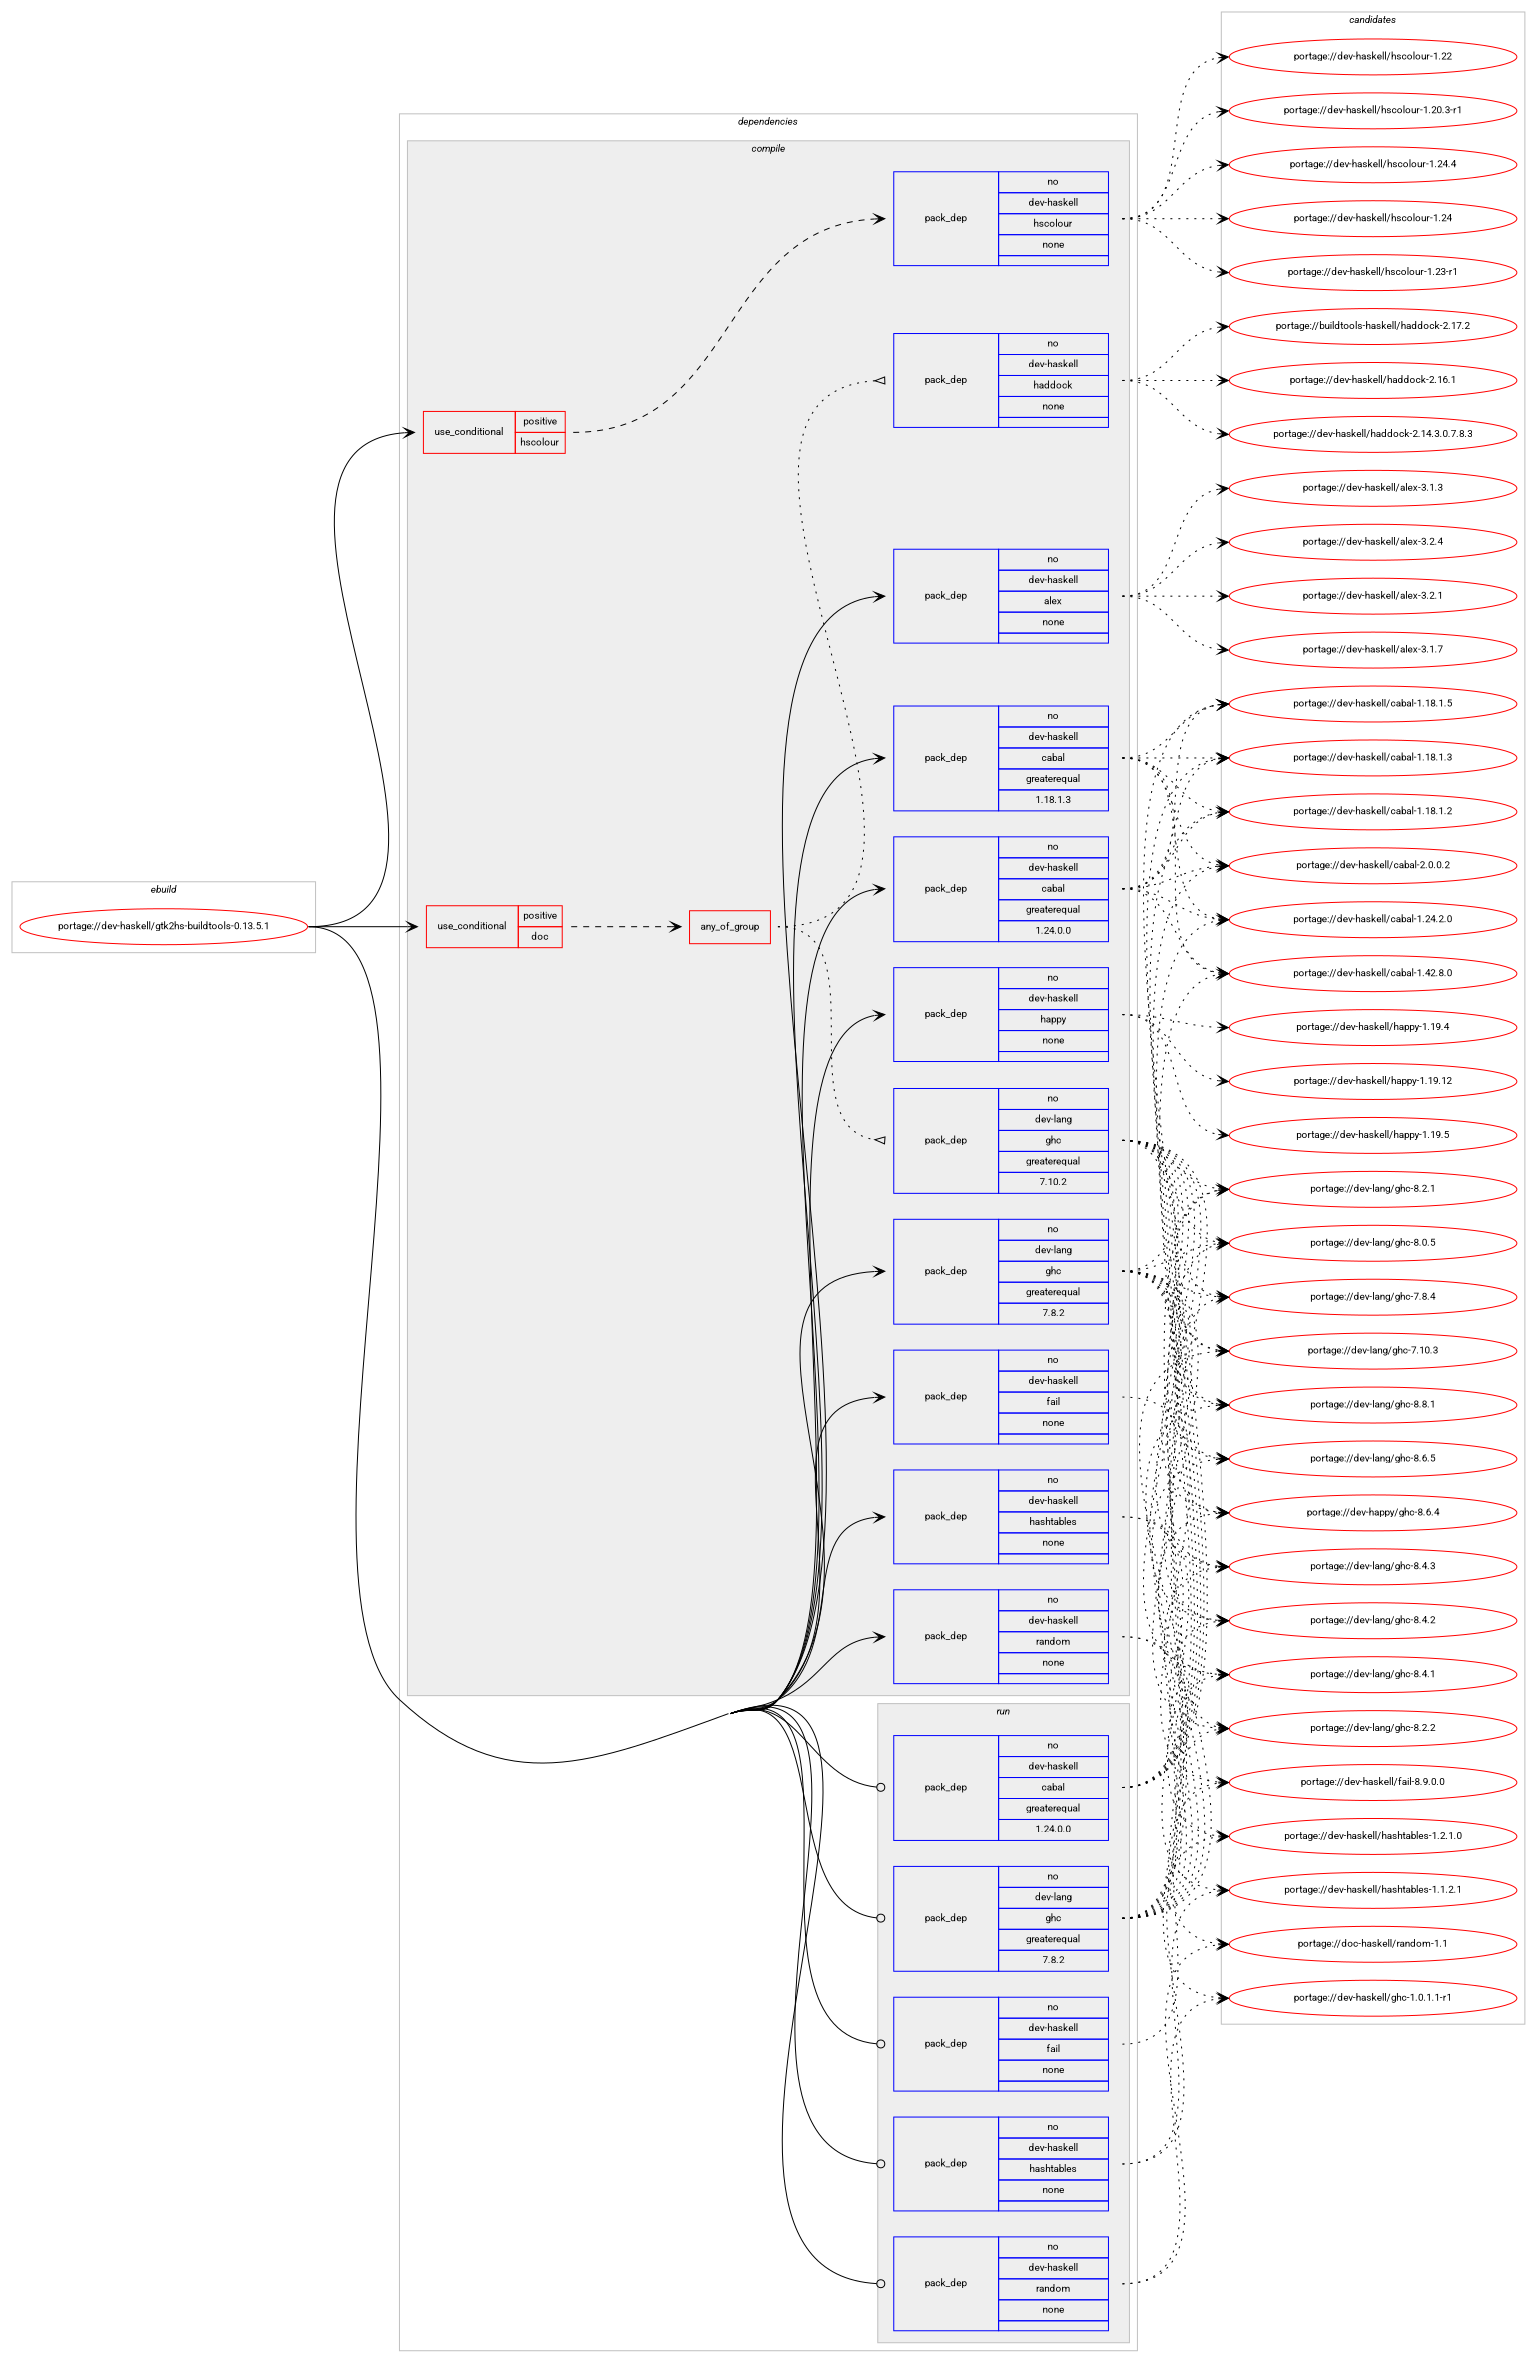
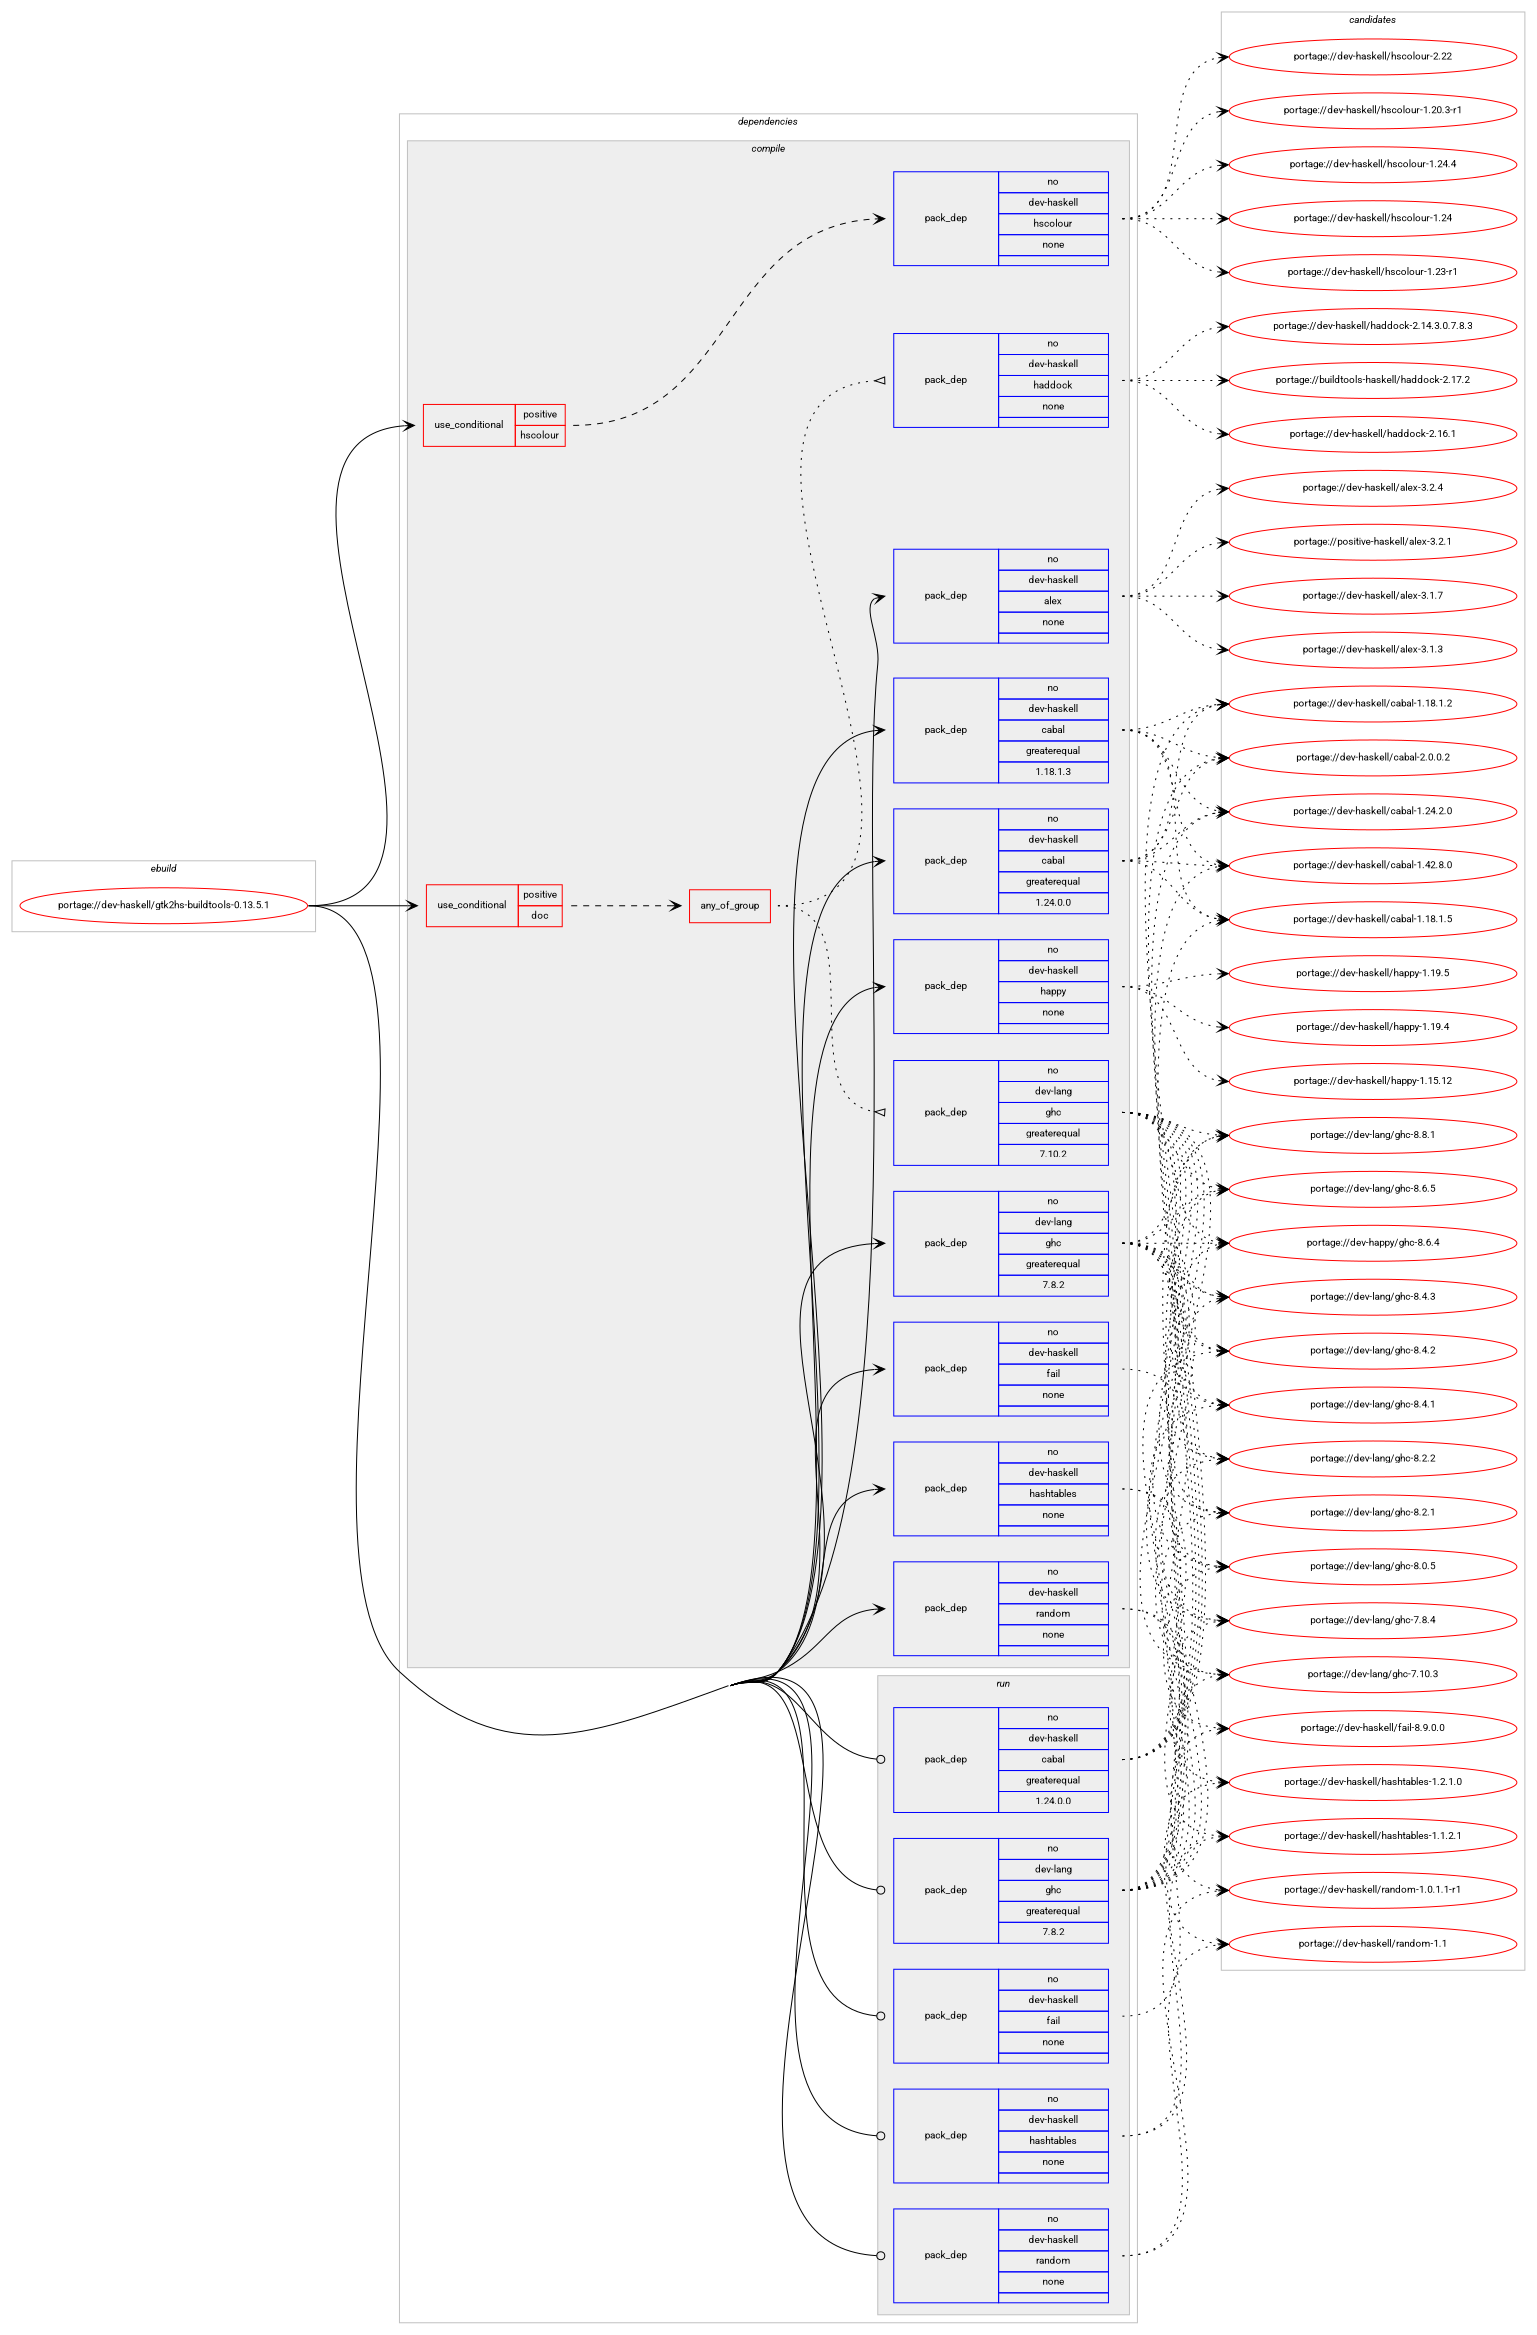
node "portage://dev-haskell/hscolour-1.22": label "portage://dev-haskell/hscolour-1.22" -> "portage://dev-haskell/hscolour-2.22"
node "portage://dev-haskell/alex-3.2.1": label "portage://dev-haskell/alex-3.2.1" -> "portage://positive-haskell/alex-3.2.1"
node "portage://dev-haskell/cabal-1.18.1.3": removed
node "portage://dev-haskell/happy-1.19.12": label "portage://dev-haskell/happy-1.19.12" -> "portage://dev-haskell/happy-1.15.12"
node "portage://doc-haskell/random-1.1": label "portage://doc-haskell/random-1.1" -> "portage://dev-haskell/random-1.1"
node "portage://dev-haskell/ghc-1.0.1.1-r1": label "portage://dev-haskell/ghc-1.0.1.1-r1" -> "portage://dev-haskell/random-1.0.1.1-r1"
